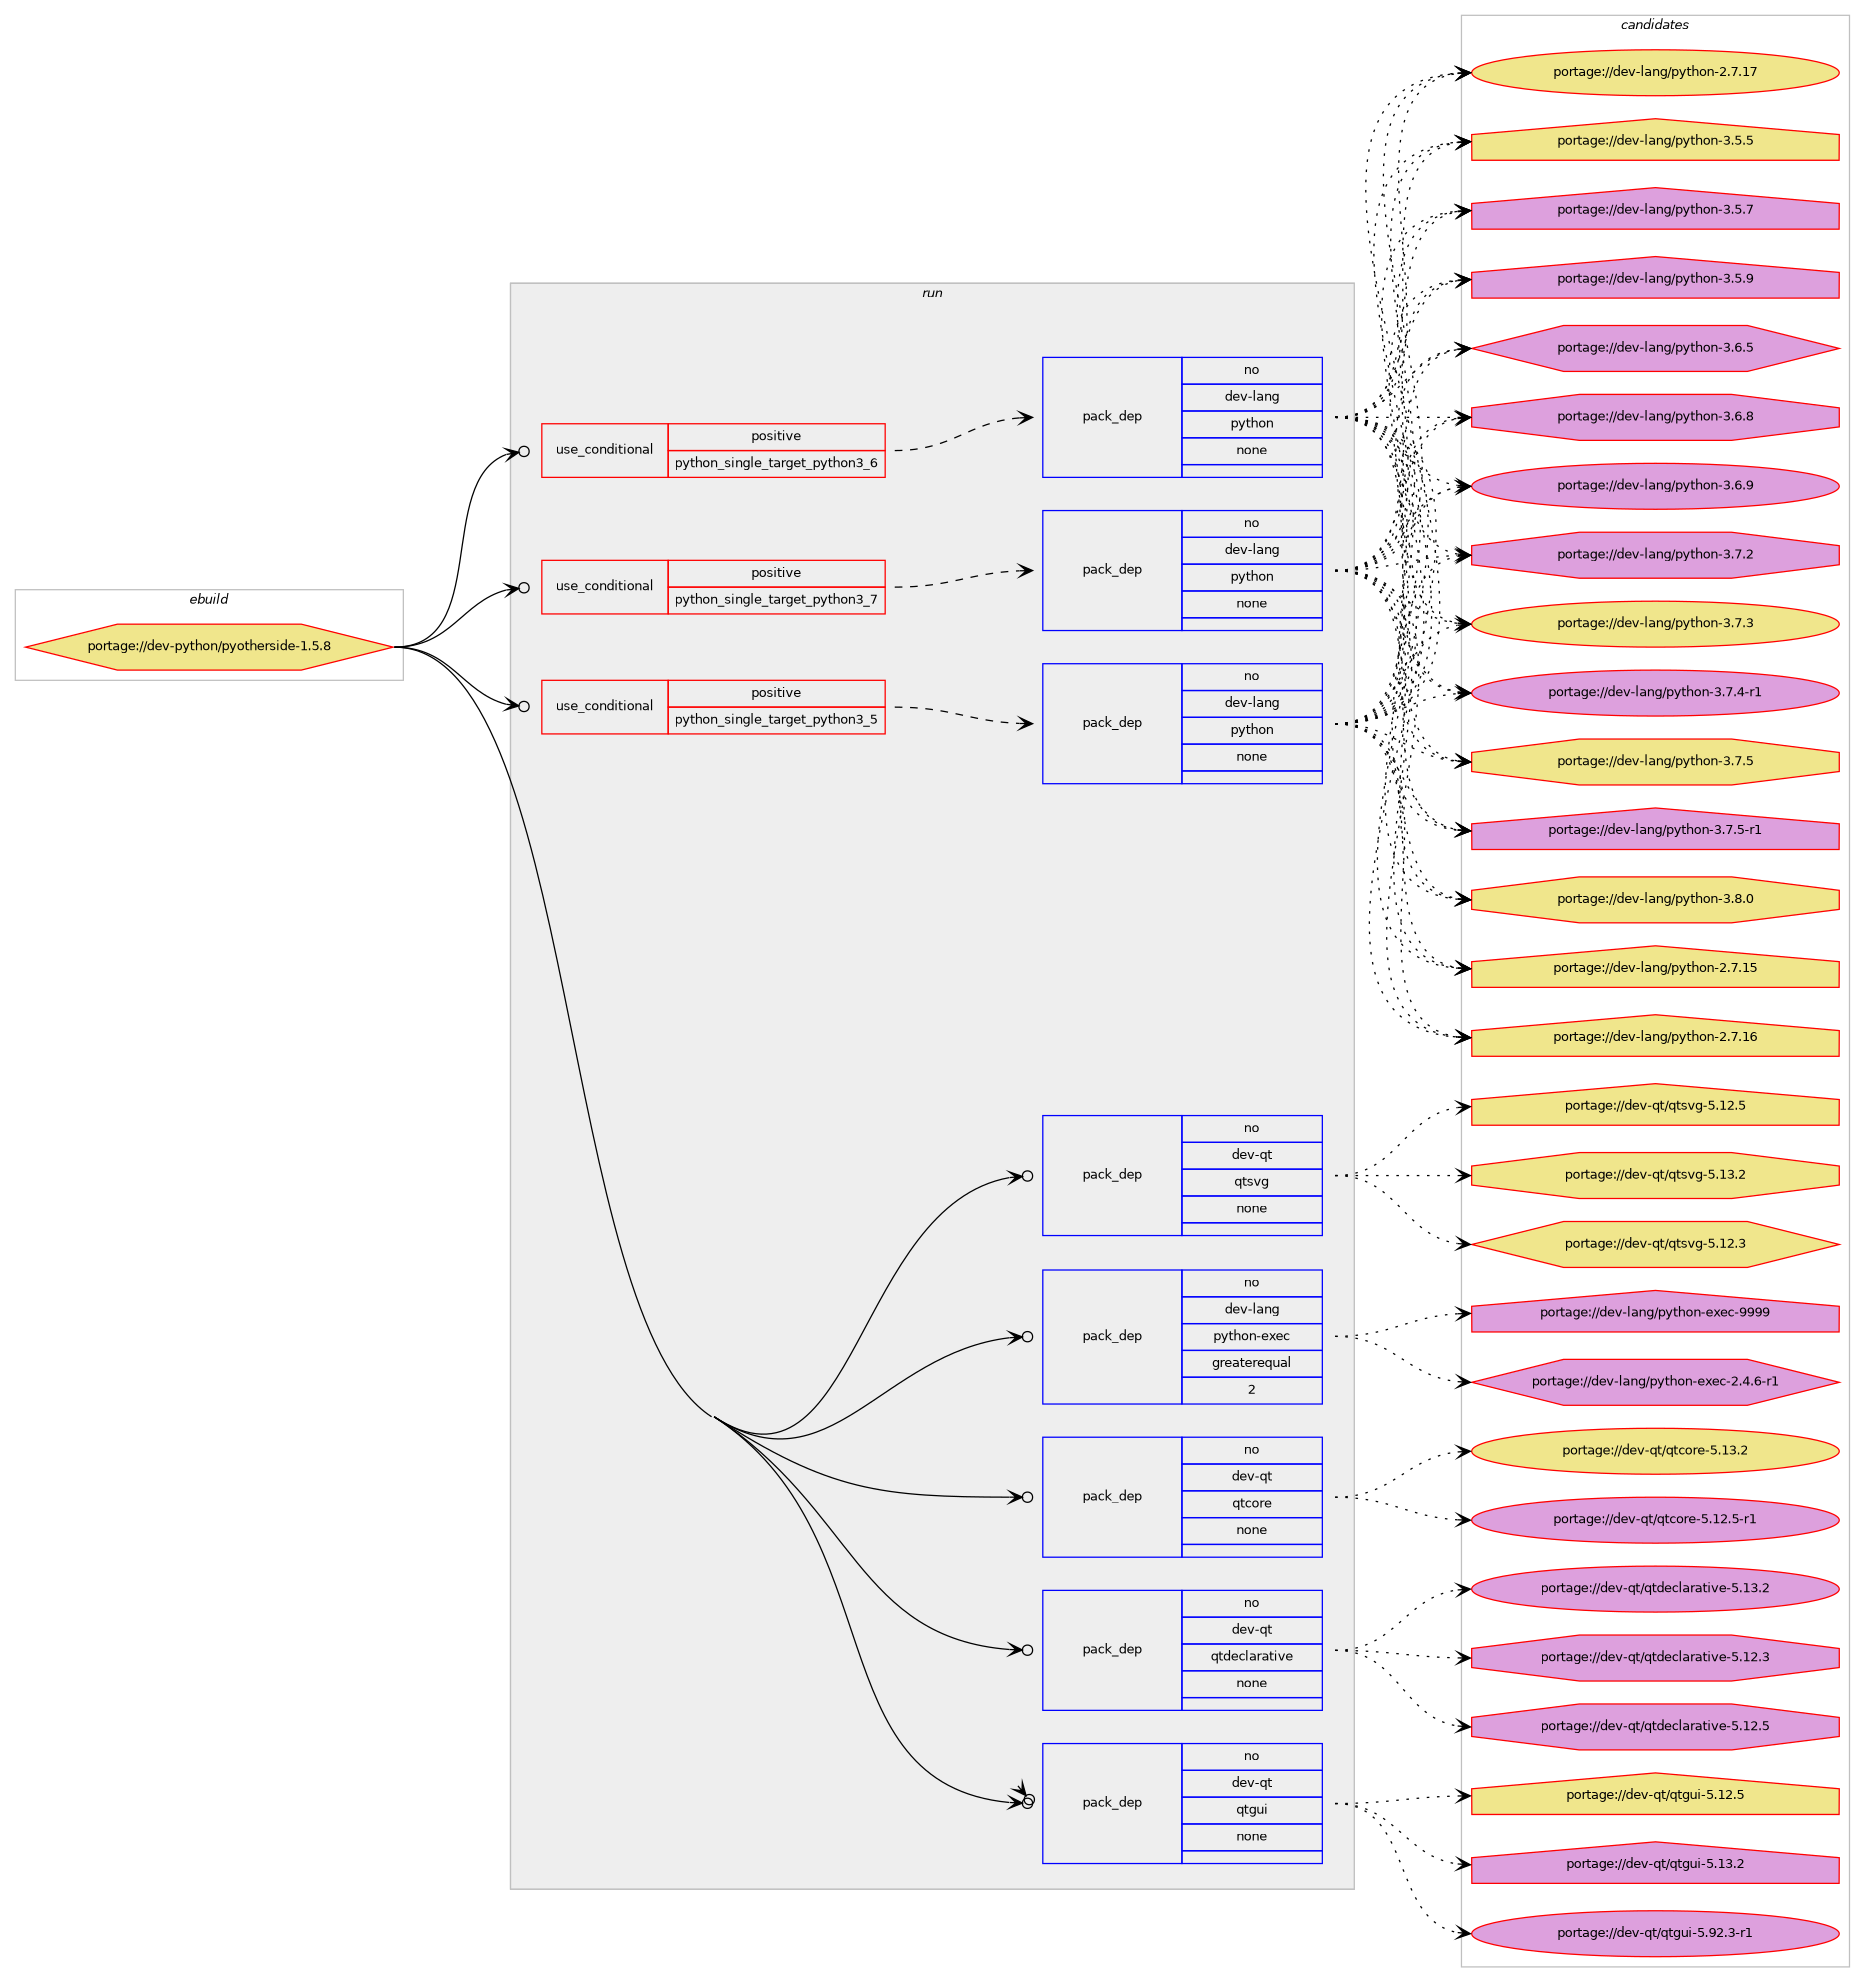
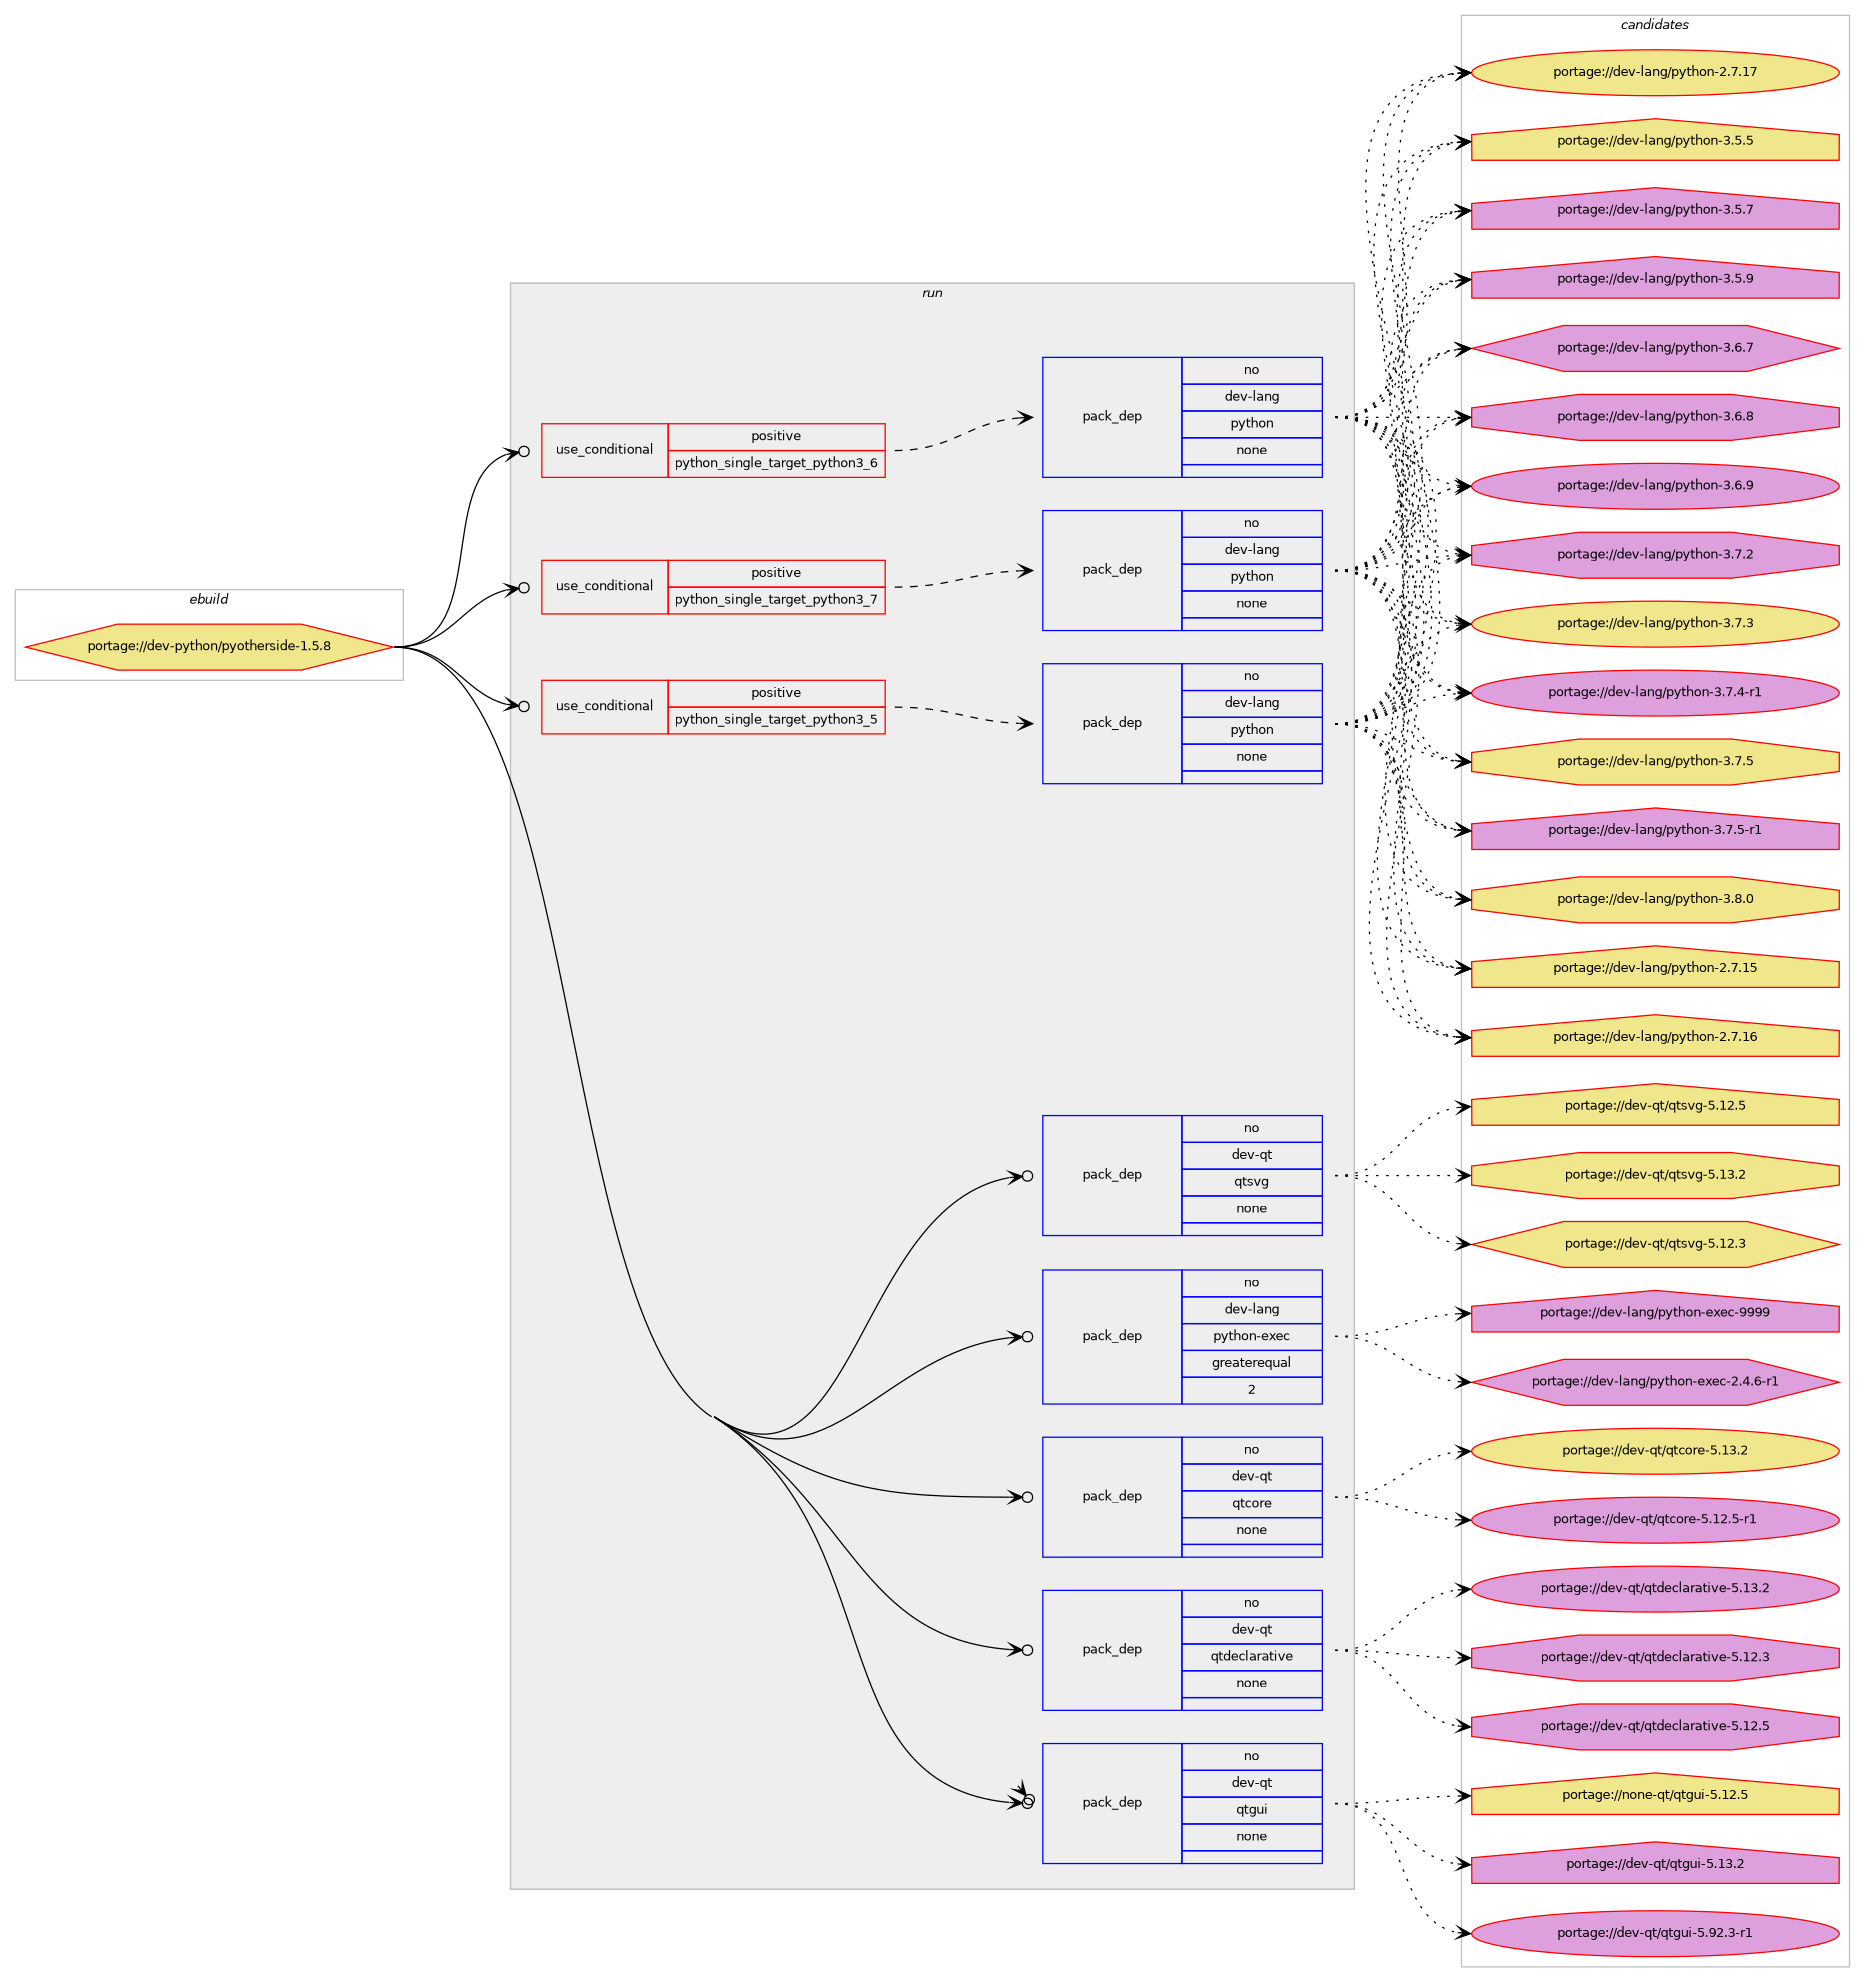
node "portage://dev-lang/python-3.6.5": label "portage://dev-lang/python-3.6.5" -> "portage://dev-lang/python-3.6.7"
node "portage://dev-qt/qtgui-5.12.5": label "portage://dev-qt/qtgui-5.12.5" -> "portage://none-qt/qtgui-5.12.5"
